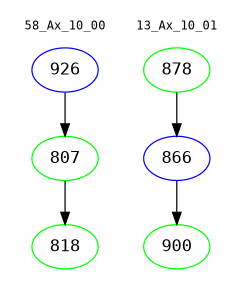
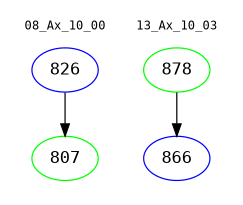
cluster "58_Ax_10_00": label "58_Ax_10_00" -> "08_Ax_10_00"
cluster "13_Ax_10_01": label "13_Ax_10_01" -> "13_Ax_10_03"
node "926": label "926" -> "826"
node "818": removed
node "900": removed
